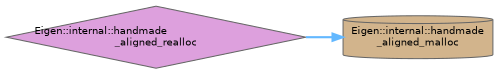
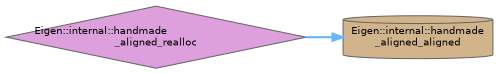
node "Eigen::internal::handmade _aligned_malloc": label "Eigen::internal::handmade _aligned_malloc" -> "Eigen::internal::handmade _aligned_aligned"
